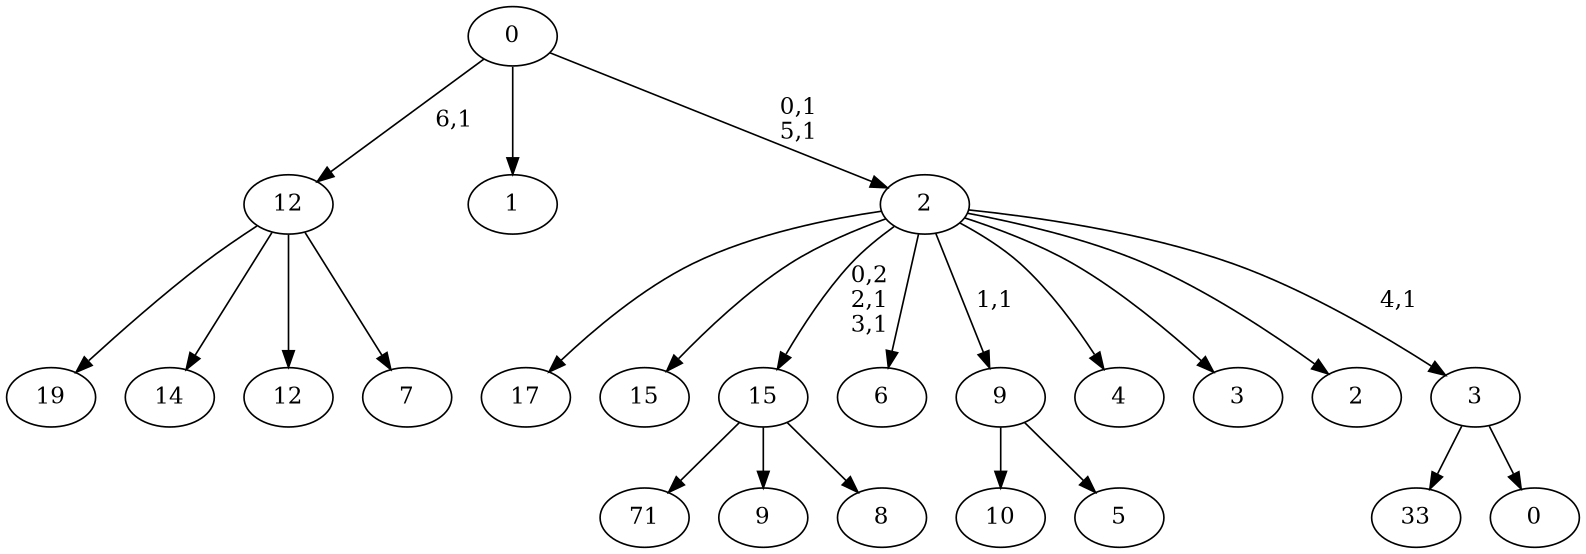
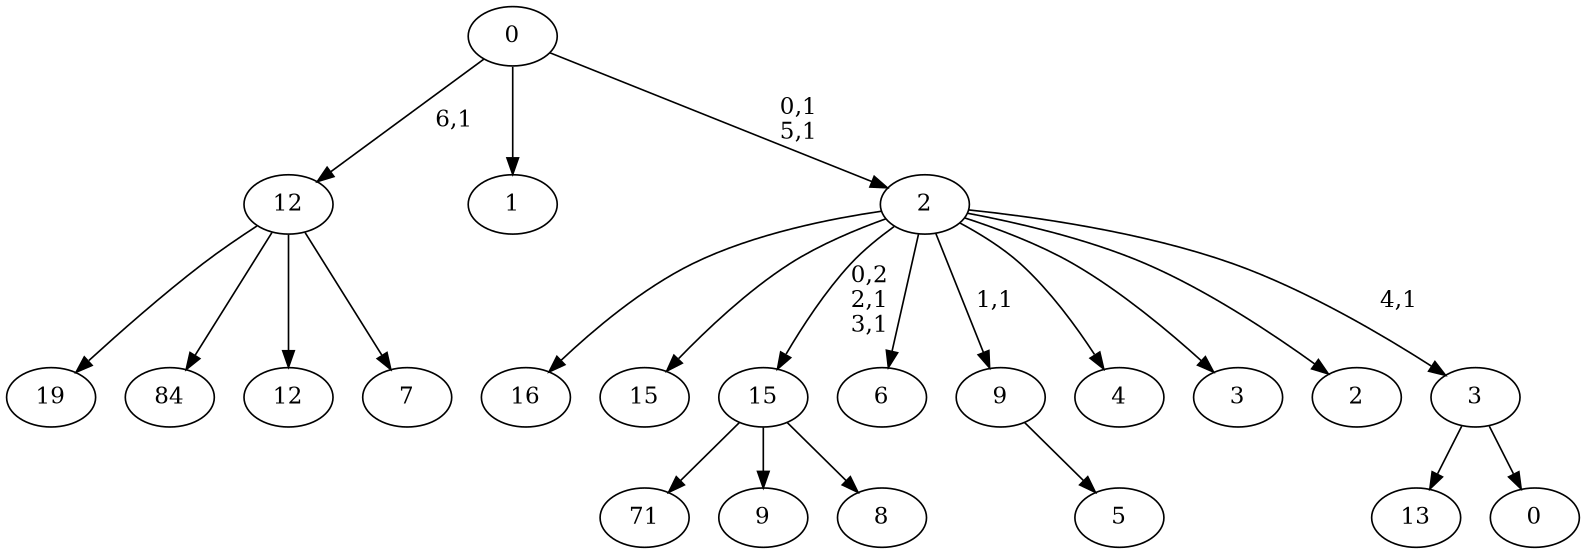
node "14": label "14" -> "84"
node "17": label "17" -> "16"
node "10": removed
node "33": label "33" -> "13"
